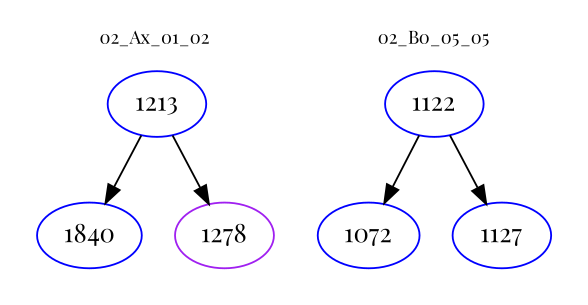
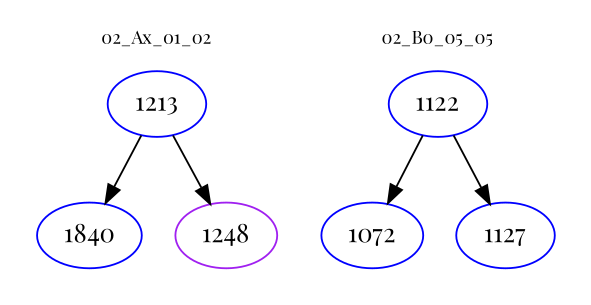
node "1278": label "1278" -> "1248"
